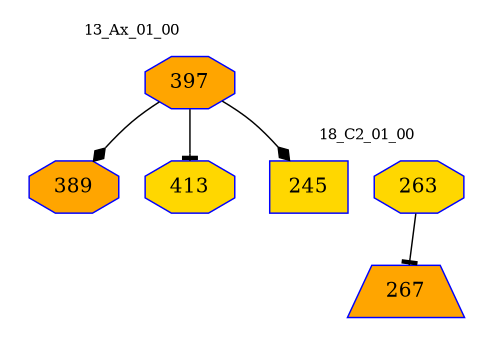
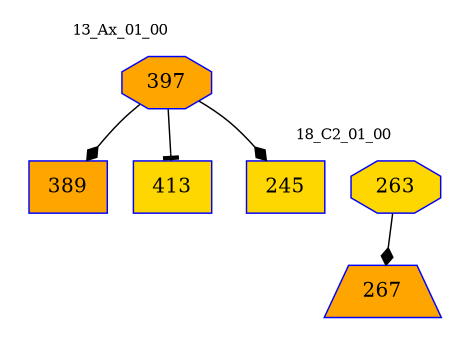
node "389": shape octagon -> box
node "413": shape octagon -> box
edge "263" -> "267": arrowhead tee -> diamond
